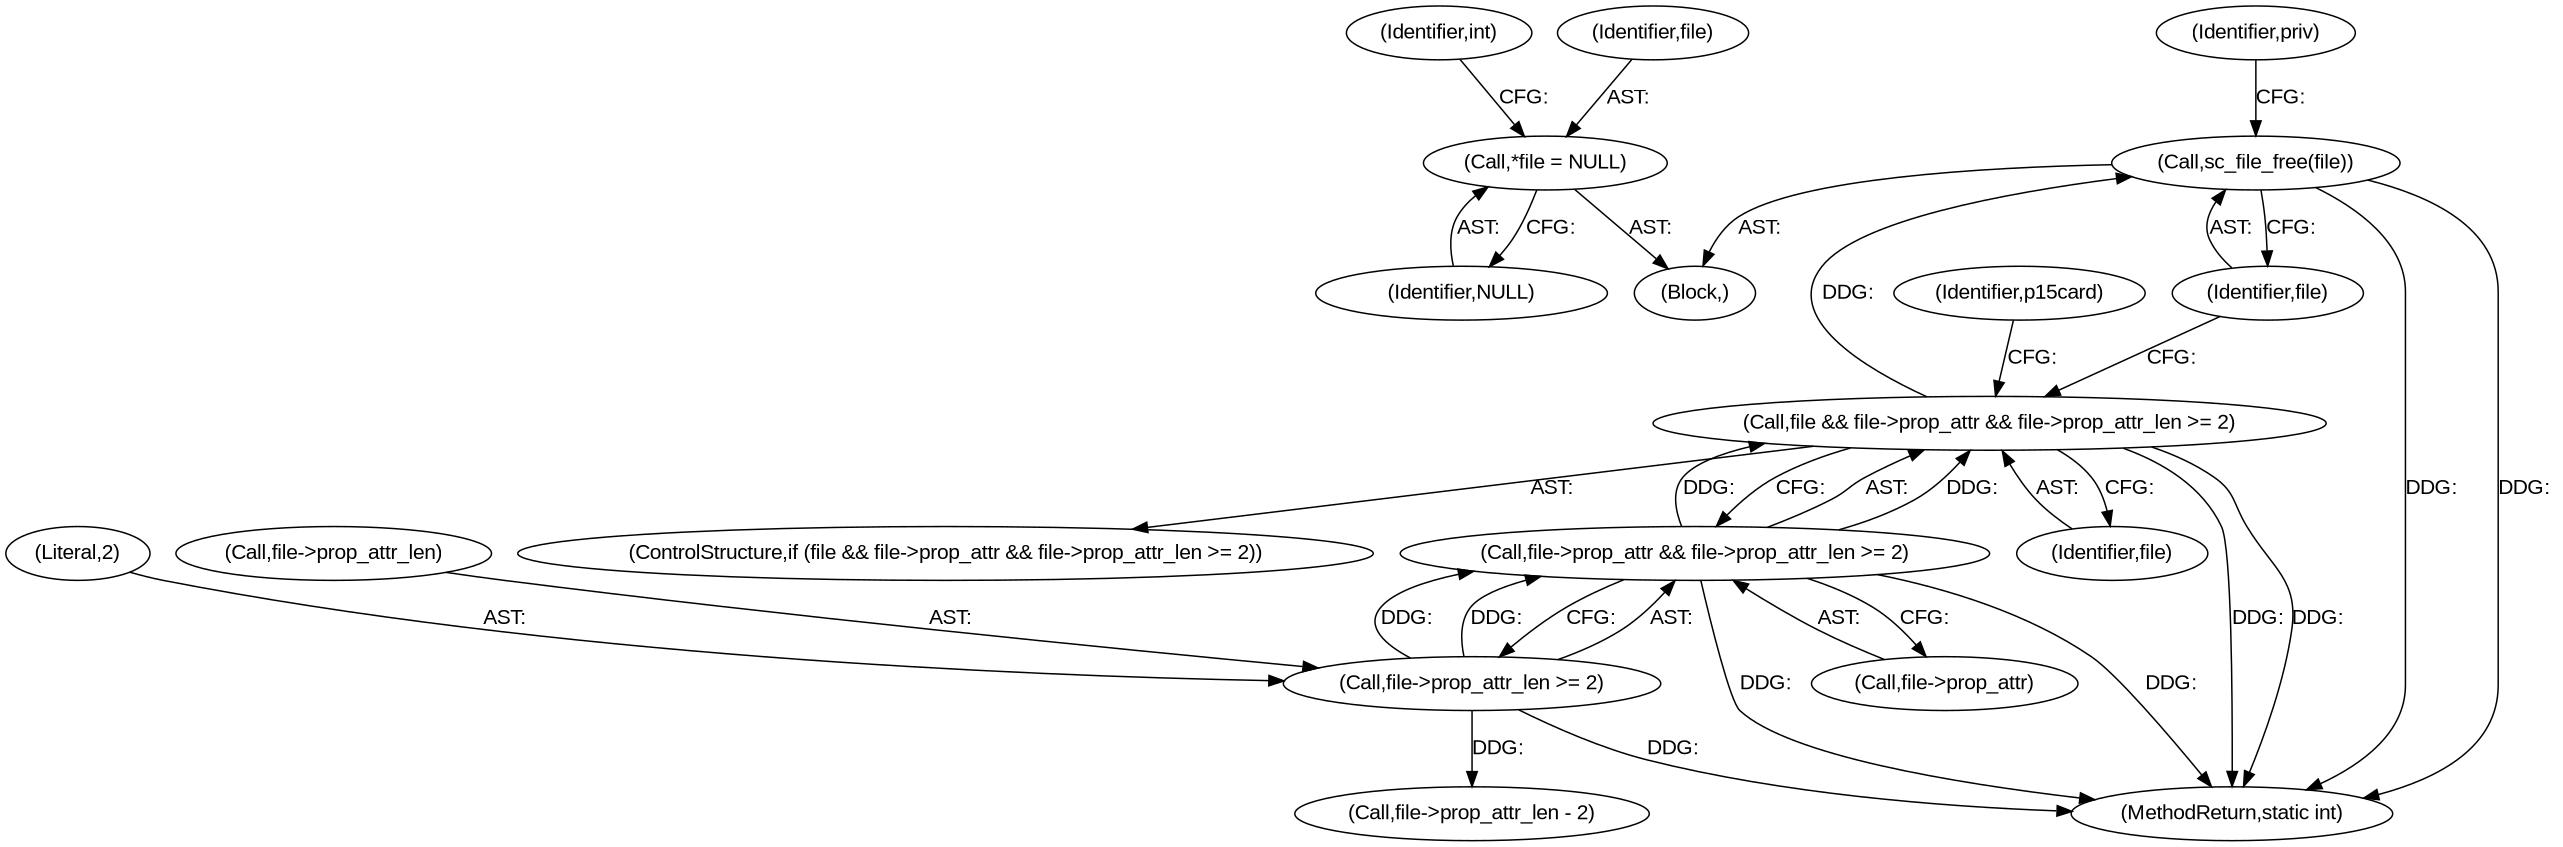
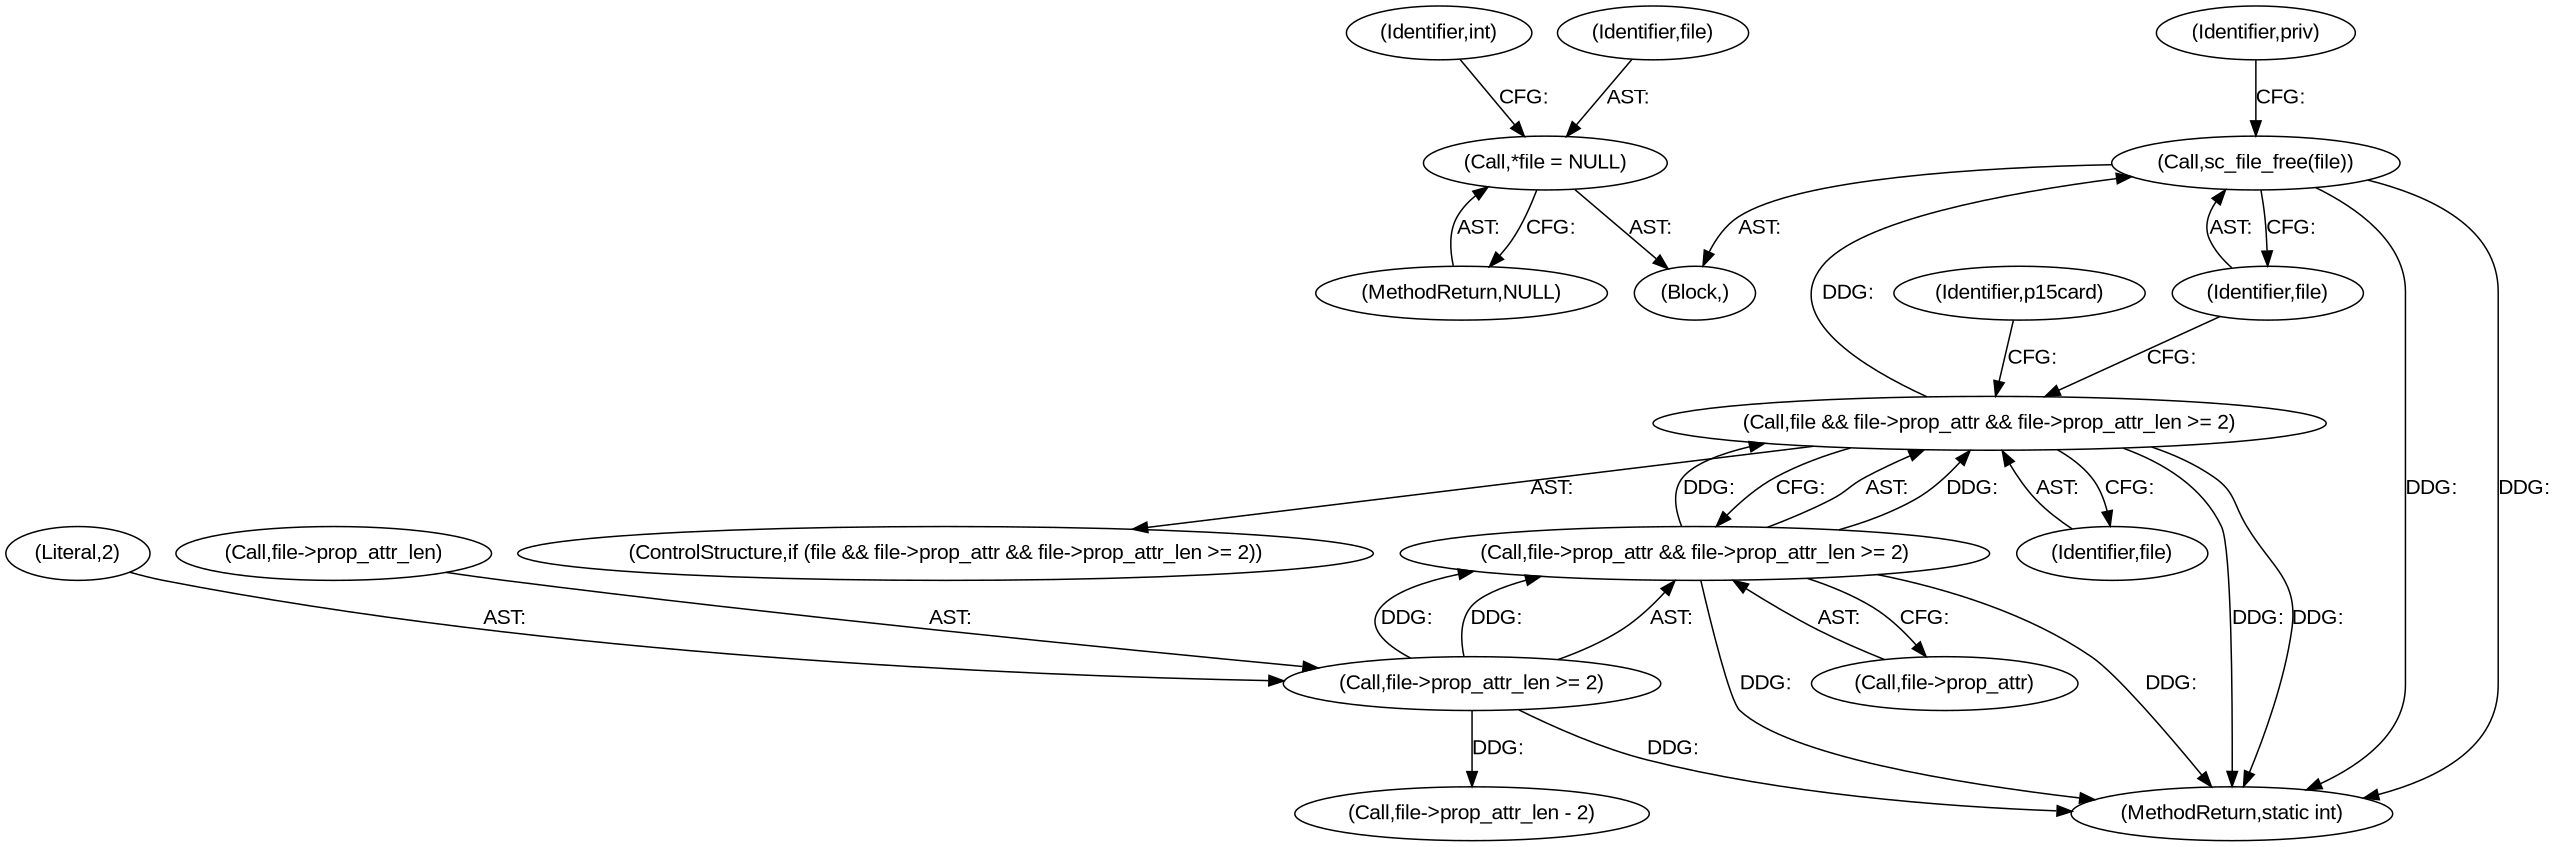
node "(Identifier,NULL)": label "(Identifier,NULL)" -> "(MethodReturn,NULL)"
edge "(Call,file->prop_attr && file->prop_attr_len >= 2)" -> "(Call,file->prop_attr_len >= 2)": removed, label "CFG:"
